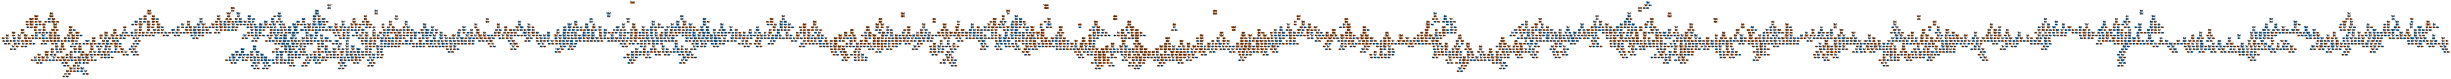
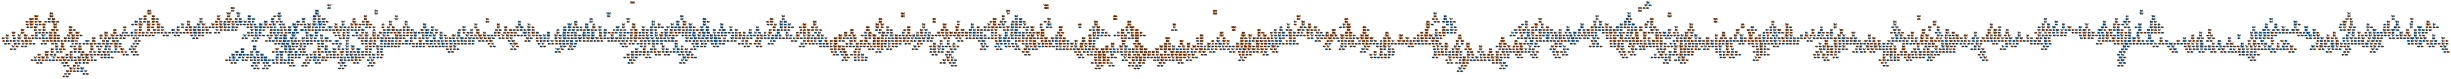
node "previous <= 2.5 gini = 0.219 samples = 8 value = [1, 7]": fillcolor #eeaf81 -> #55abe9
node "gini = 0.0 samples = 102 value = [102, 0]": fillcolor #e58139 -> #6ab6ec
